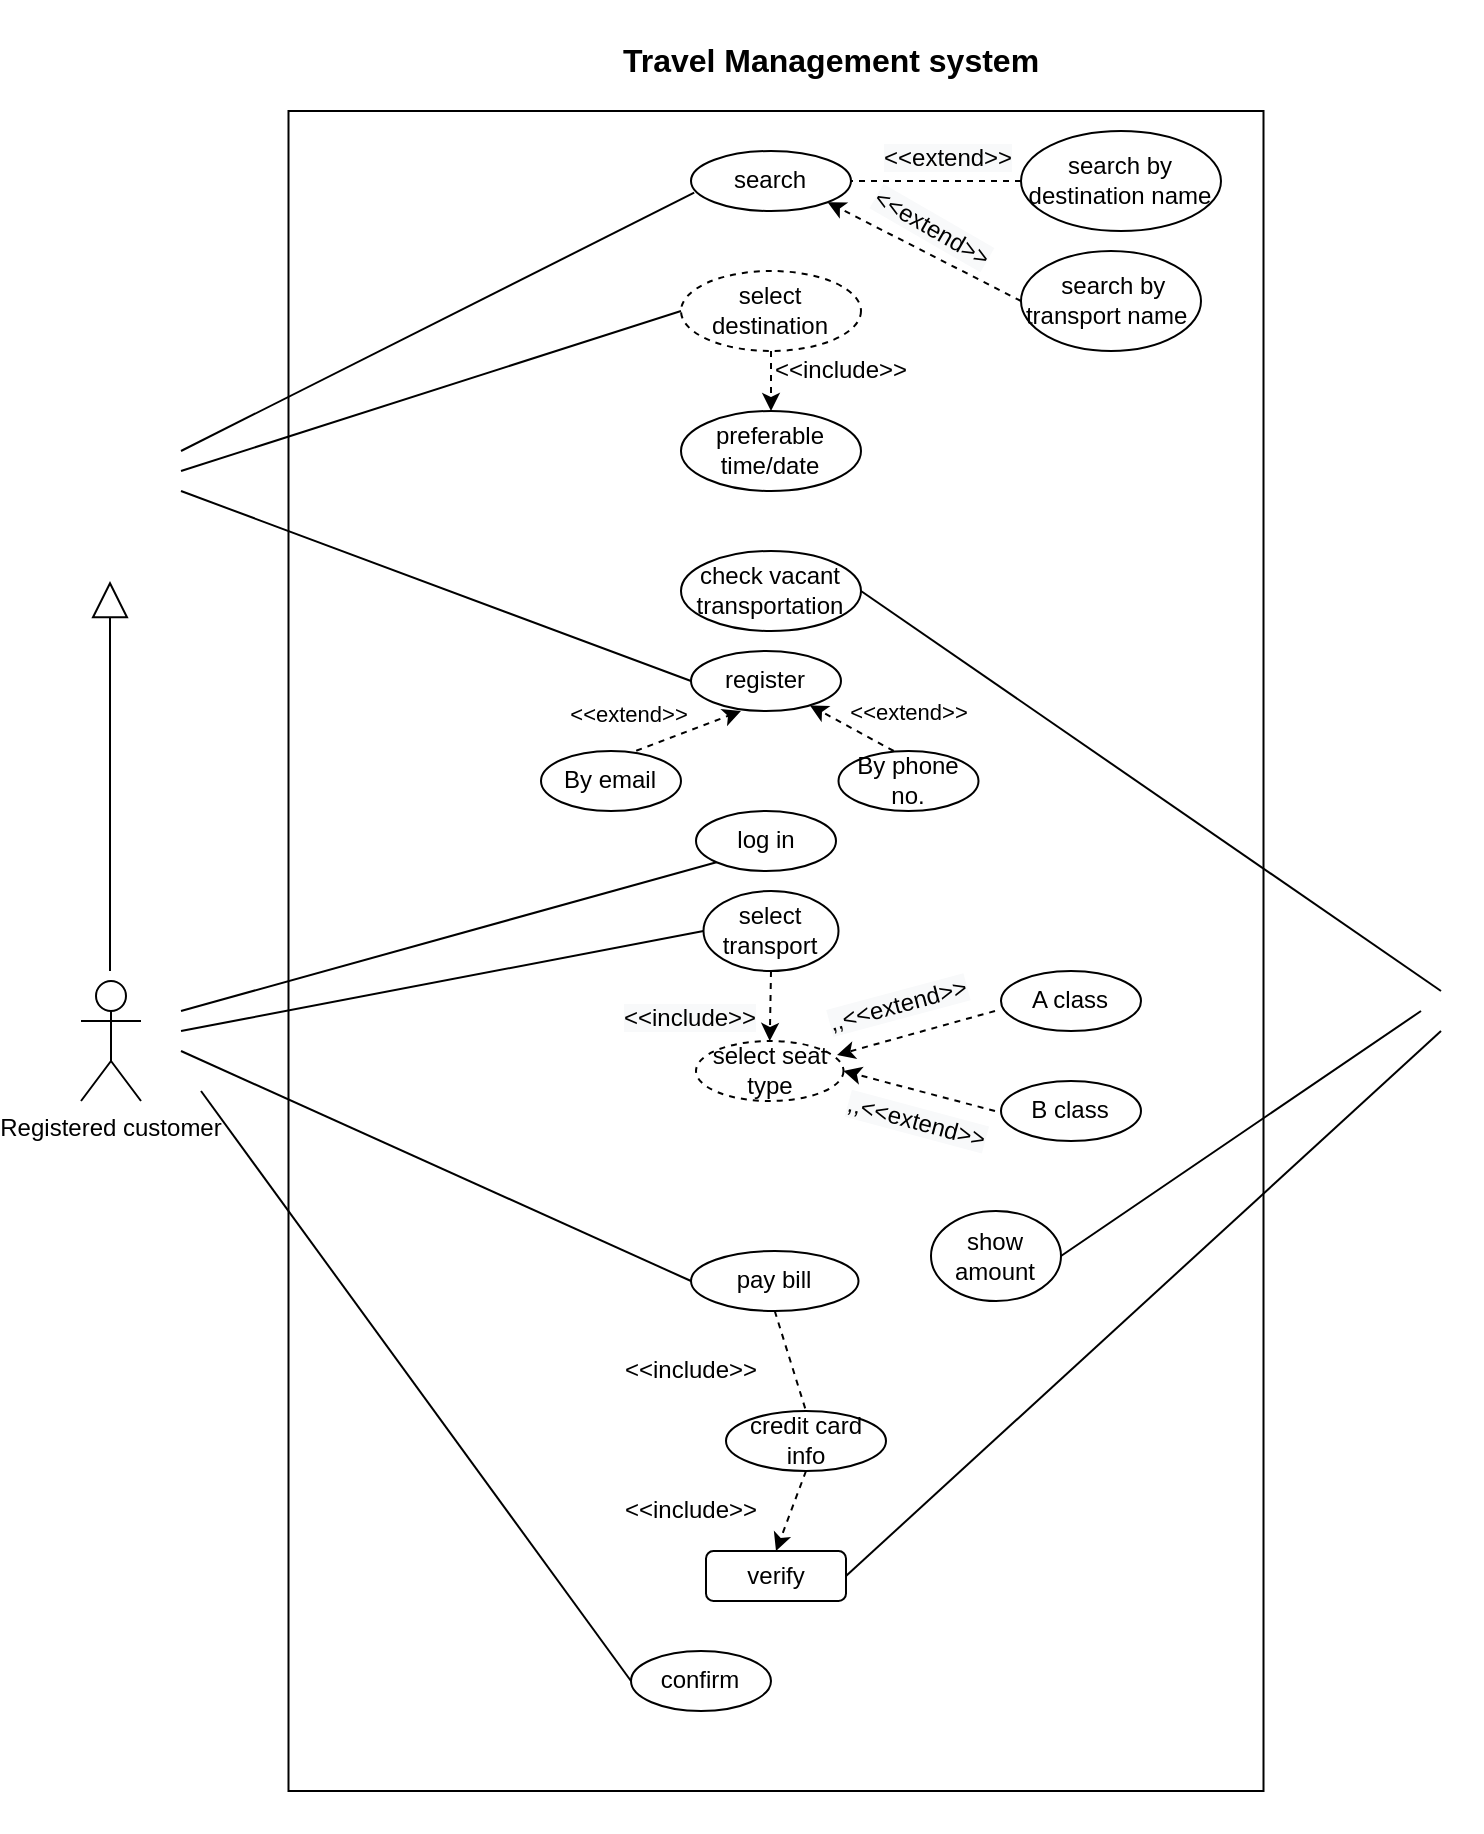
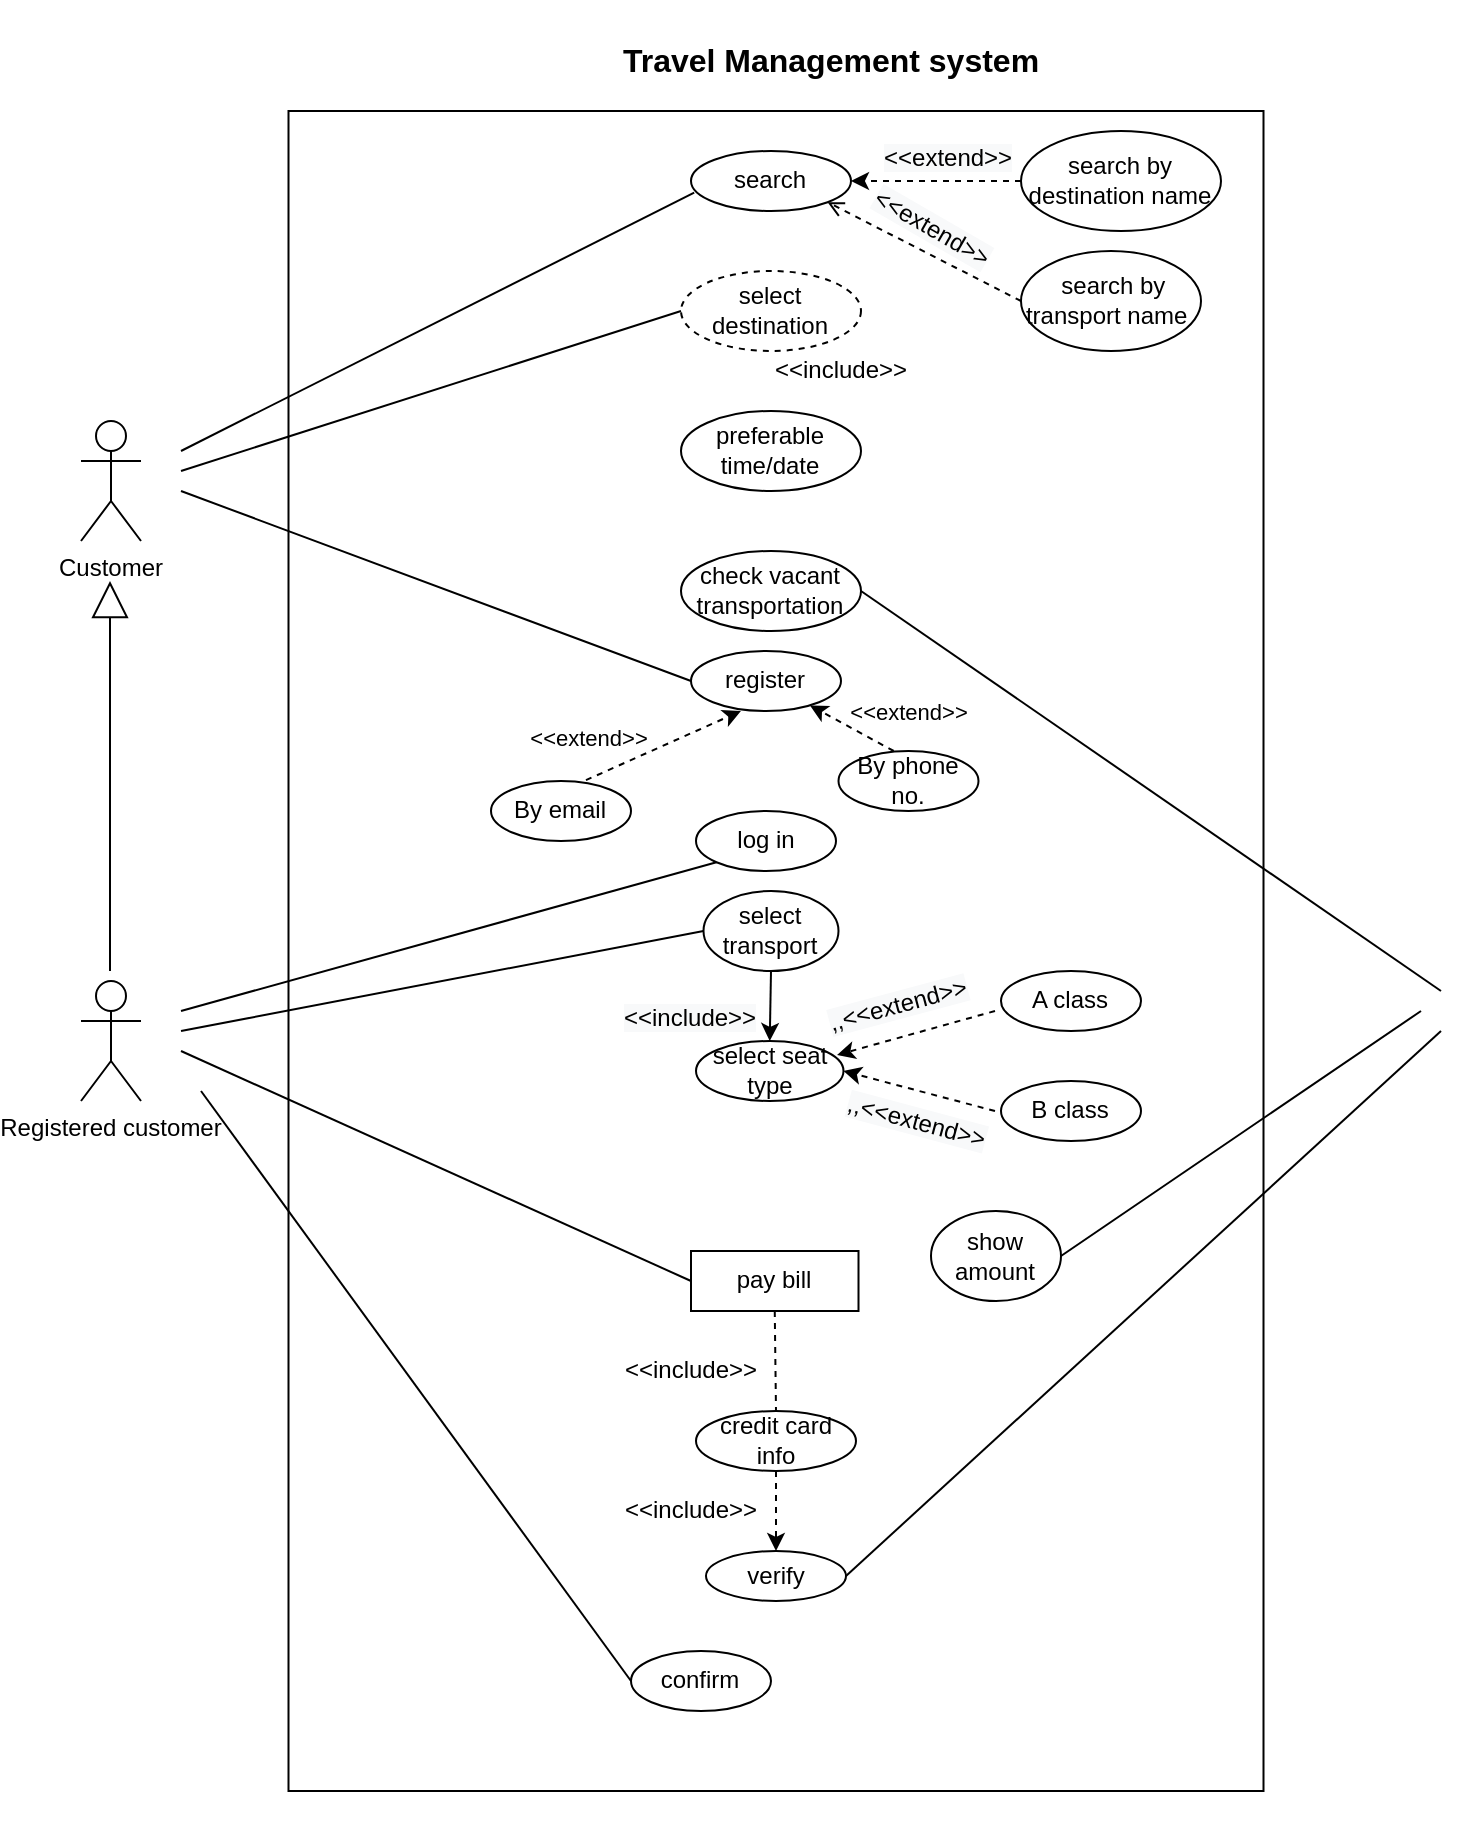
edge "search" -- "search by destination name": arrowhead none -> classic
edge "search by transport name" -> "search": arrowhead classic -> open
edge "select destination" -> "preferable time/date": removed
node "Customer": added
node "By email": moved (611, 781) -> (561, 811)
edge "select transport" -> "select seat type": style dashed -> solid
node "select seat type": style dashed -> solid
node "pay bill": shape ellipse -> rectangle
node "credit card info": moved (806, 1441) -> (776, 1441)
node "verify": shape rounded rectangle -> ellipse
